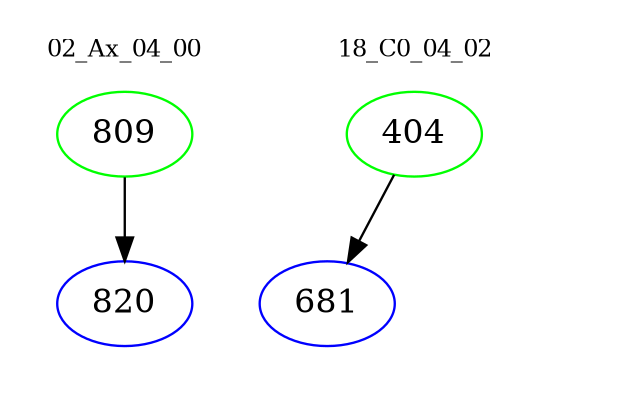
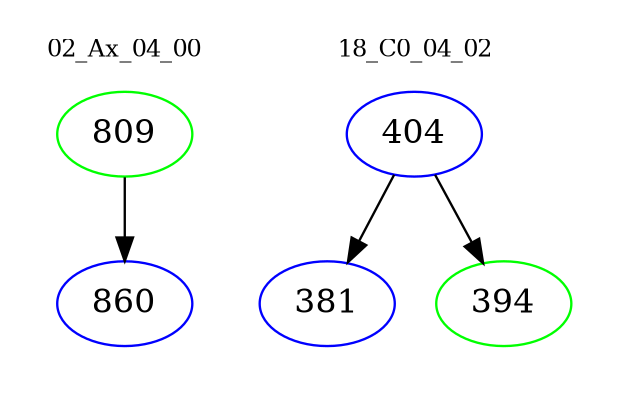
node "404": color green -> blue
node "820": label "820" -> "860"
node "681": label "681" -> "381"
node "394": added
